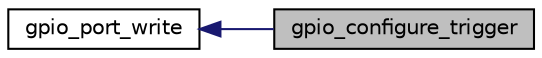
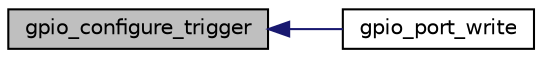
edge "gpio_configure_trigger" -> "gpio_port_write": reversed
